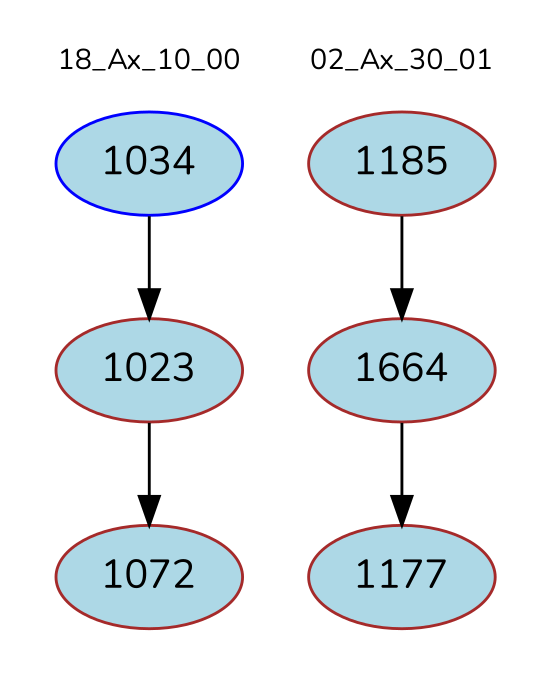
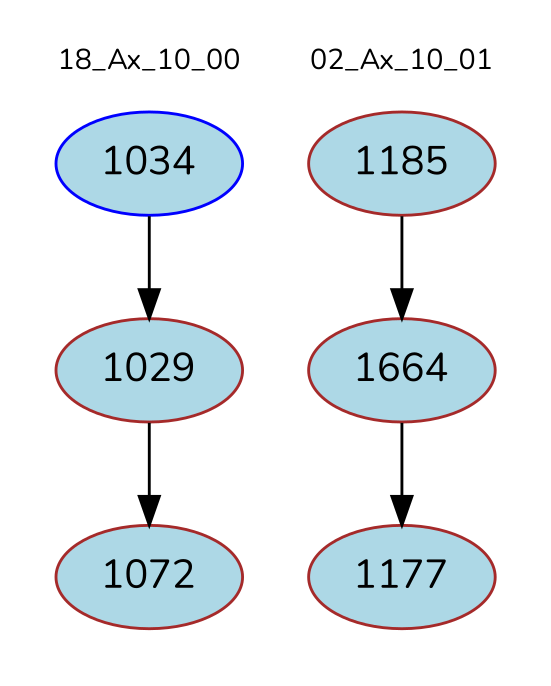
cluster "02_Ax_30_01": label "02_Ax_30_01" -> "02_Ax_10_01"
node "1023": label "1023" -> "1029"
